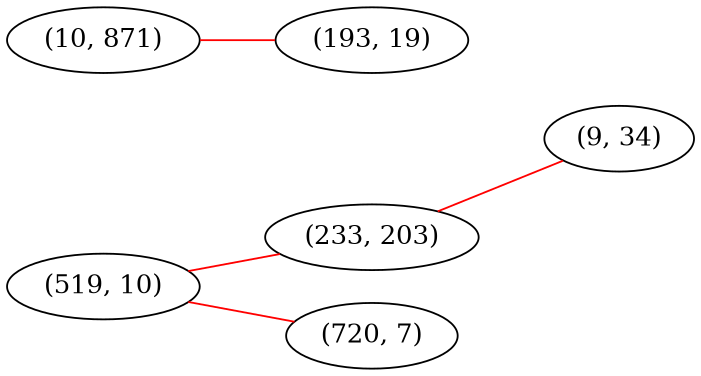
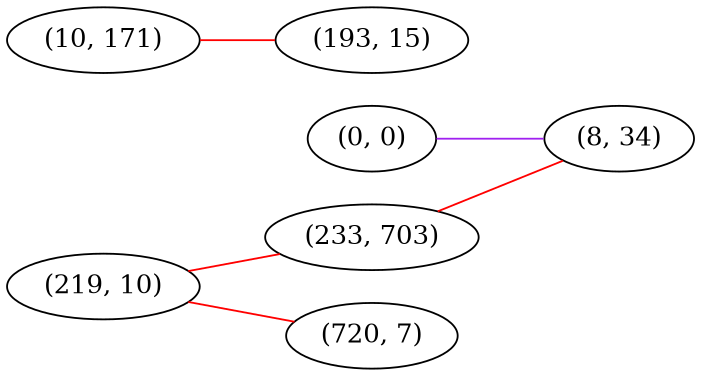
node "(10, 871)": label "(10, 871)" -> "(10, 171)"
node "(193, 19)": label "(193, 19)" -> "(193, 15)"
node "(0, 0)": added
node "(9, 34)": label "(9, 34)" -> "(8, 34)"
node "(233, 203)": label "(233, 203)" -> "(233, 703)"
node "(519, 10)": label "(519, 10)" -> "(219, 10)"
